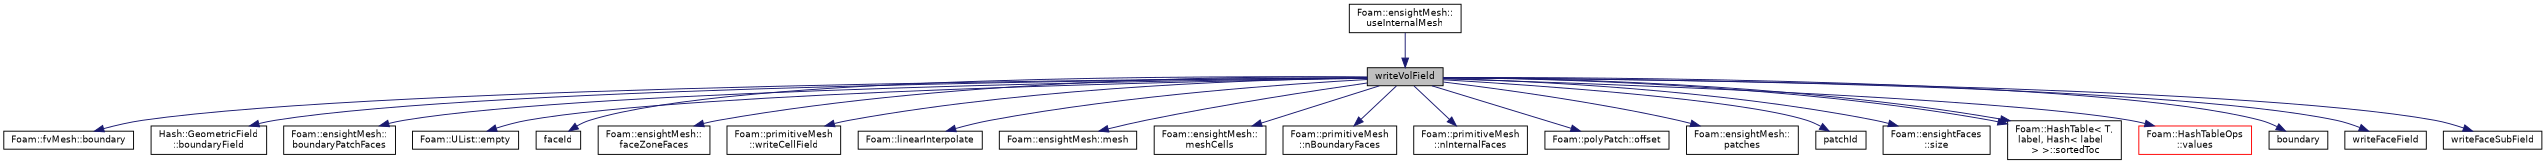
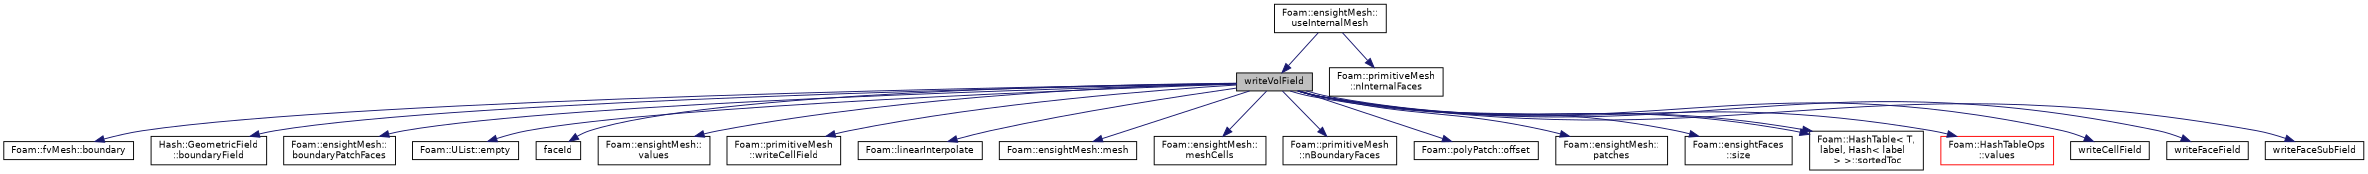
edge "writeVolField" -> "Foam::primitiveMesh ::nInternalFaces": now "Foam::ensightMesh:: useInternalMesh" -> "Foam::primitiveMesh ::nInternalFaces"
node "Foam::ensightMesh:: faceZoneFaces": label "Foam::ensightMesh:: faceZoneFaces" -> "Foam::ensightMesh:: values"
node "patchId": removed
node "boundary": label "boundary" -> "writeCellField"
